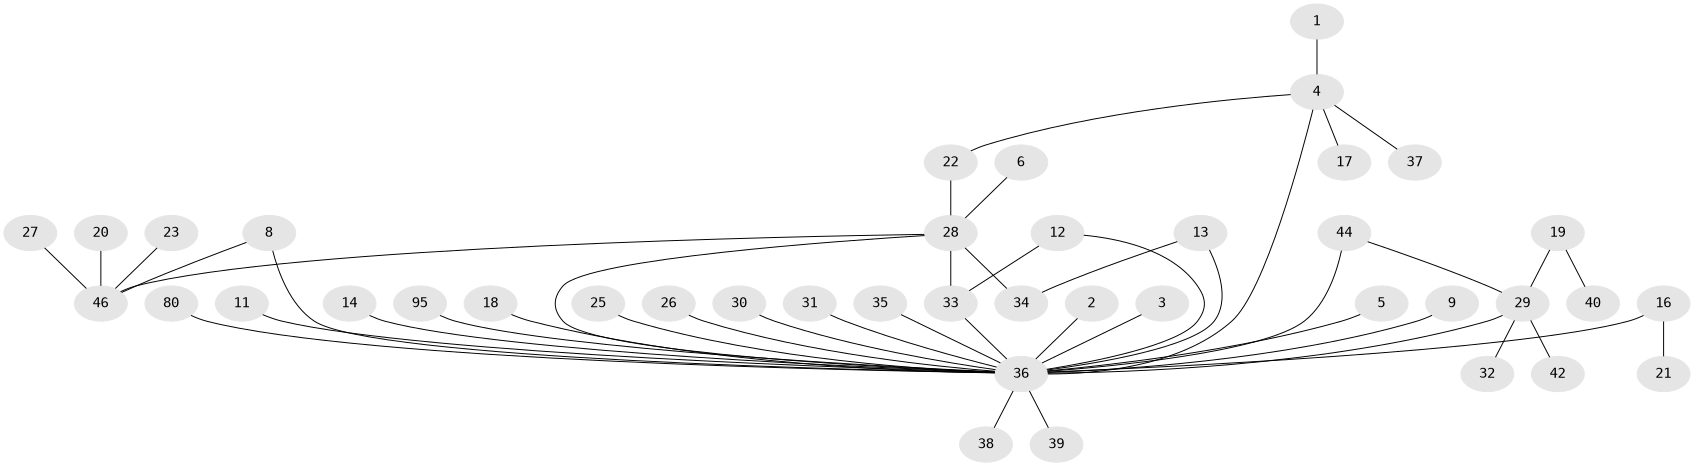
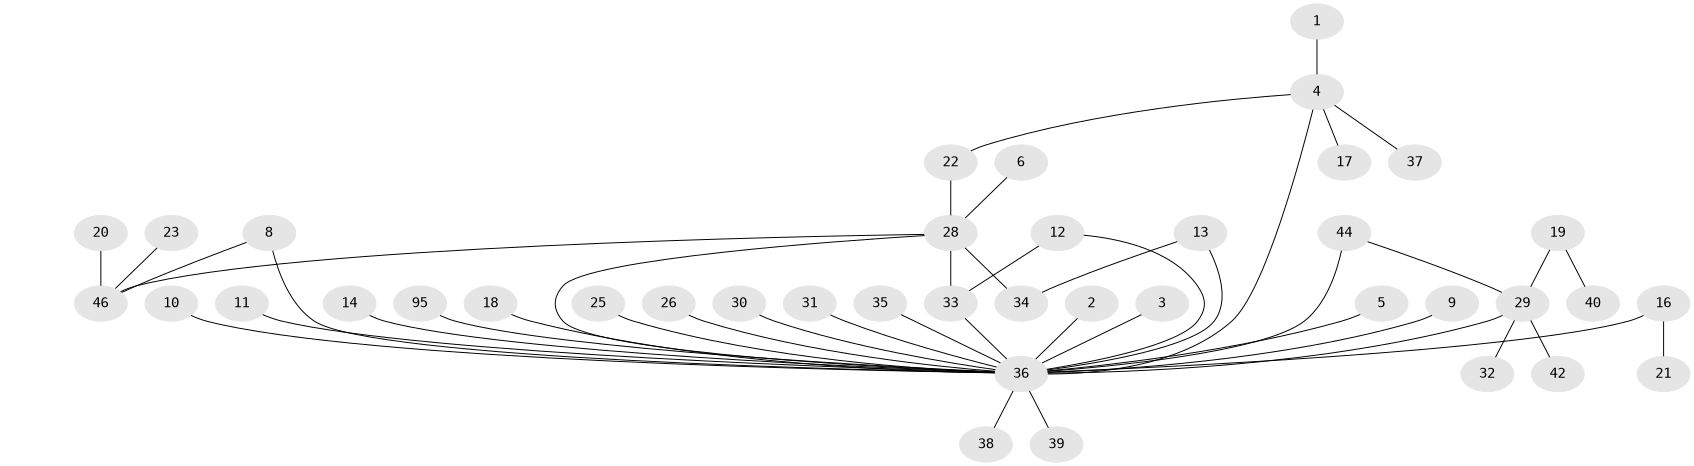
node "27": removed
node "80": label "80" -> "10"
